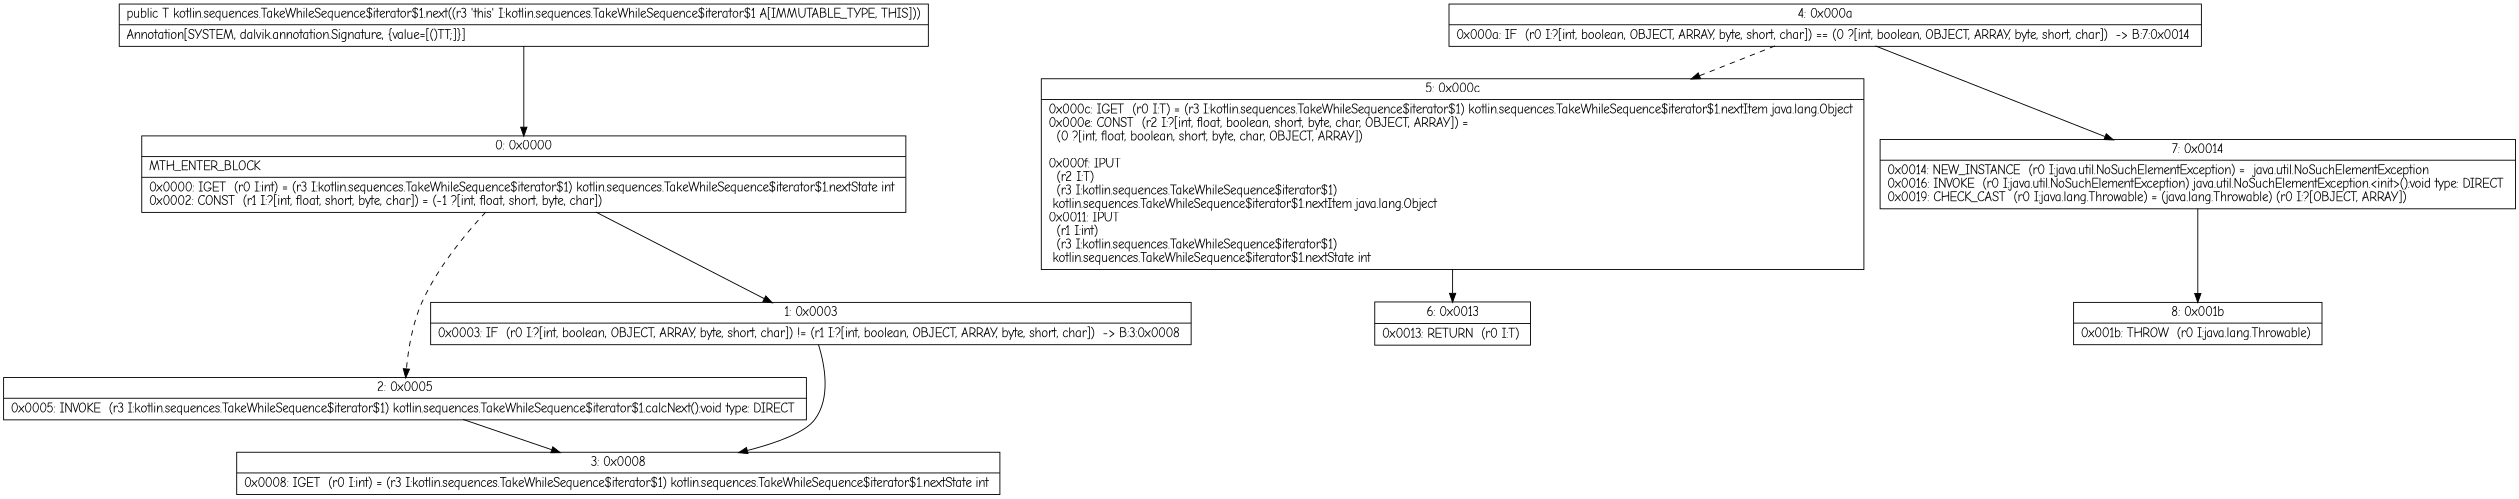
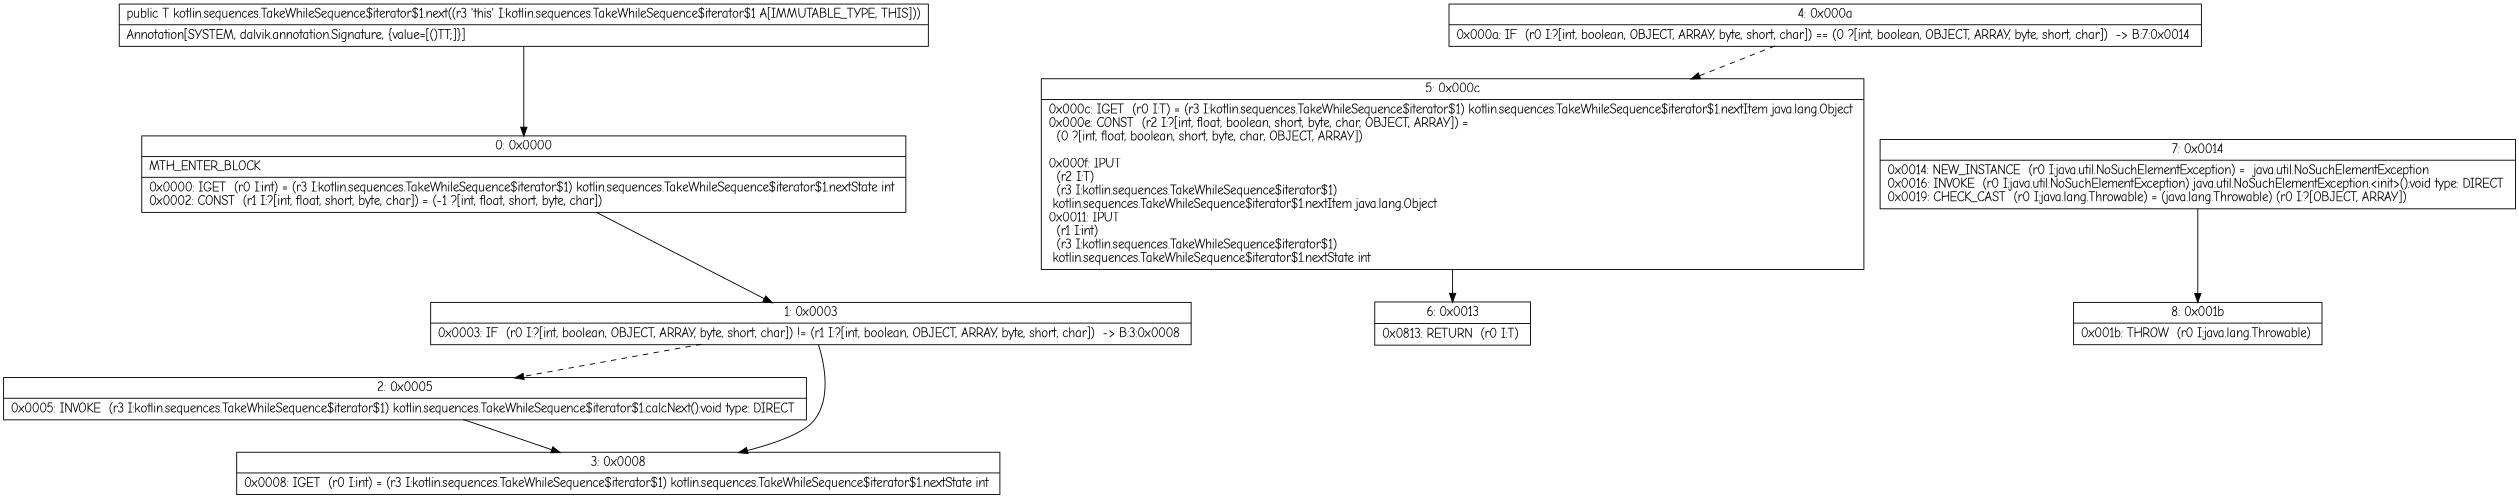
edge "4: 0x000a" -> "7: 0x0014": removed
edge "0: 0x0000" -> "2: 0x0005": now "1: 0x0003" -> "2: 0x0005"
node "6: 0x0013": text "0x0013: RETURN  (r0 I:T)" -> "0x0813: RETURN  (r0 I:T)"
